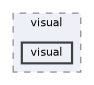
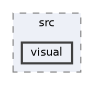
cluster "visual": label "visual" -> "src"
